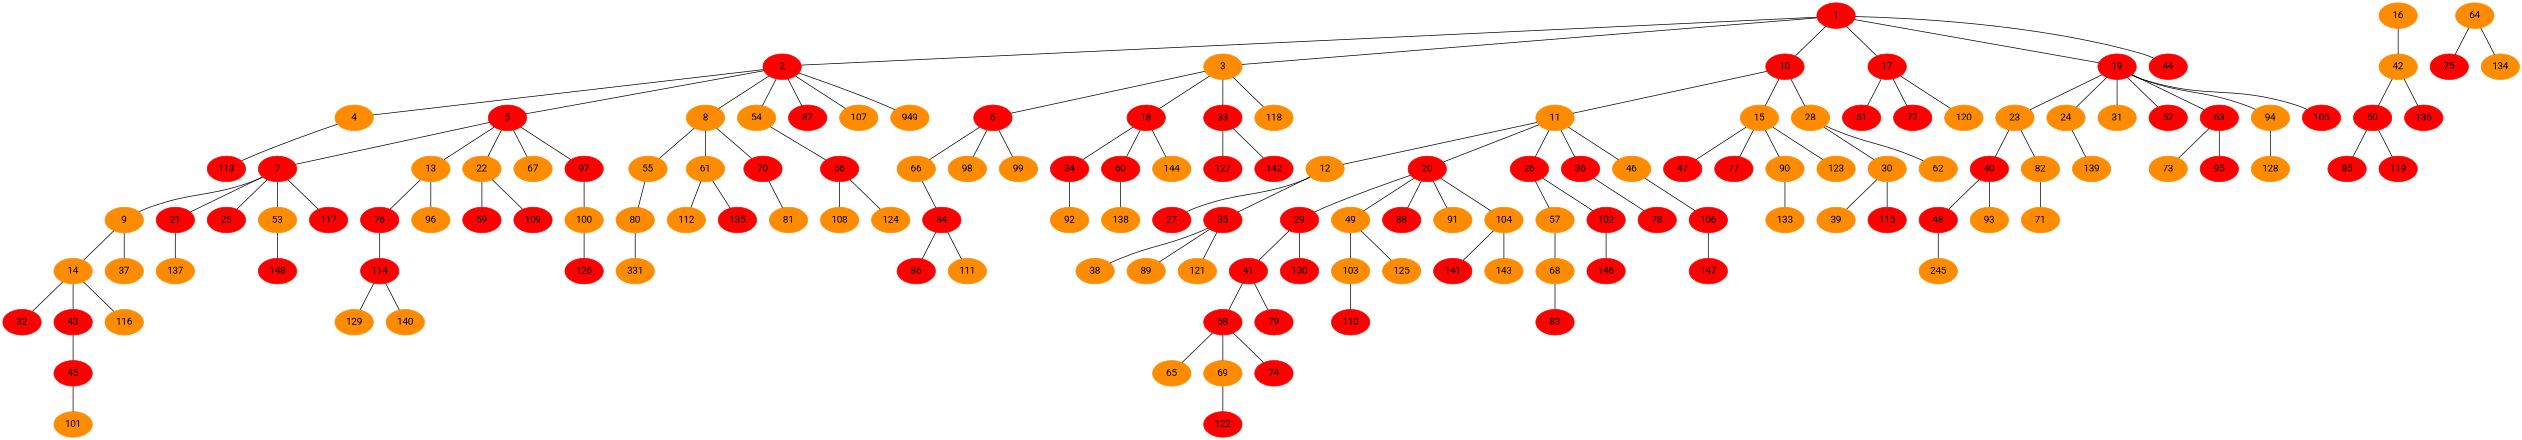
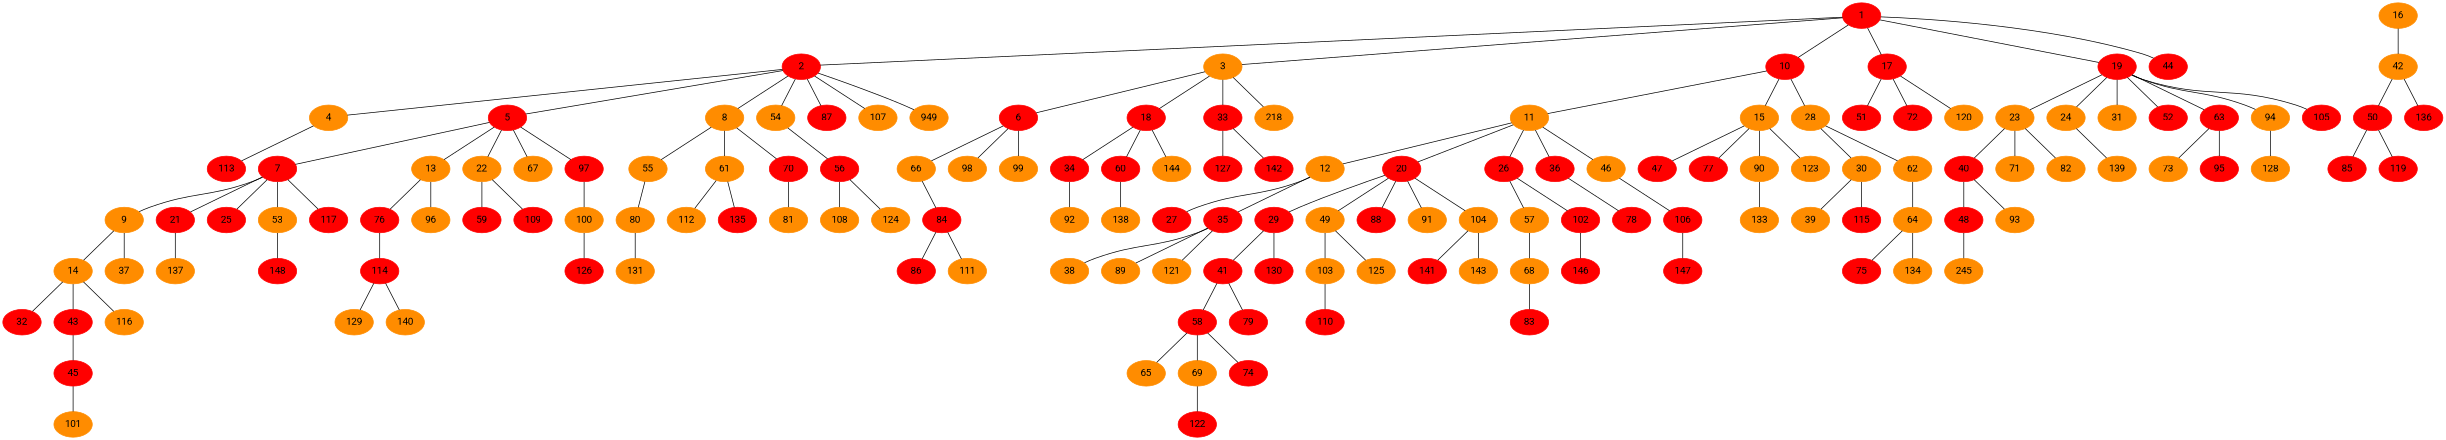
node "118": label "118" -> "218"
edge "62" -- "64": added
edge "82" -- "71": now "23" -- "71"
node "331": label "331" -> "131"
